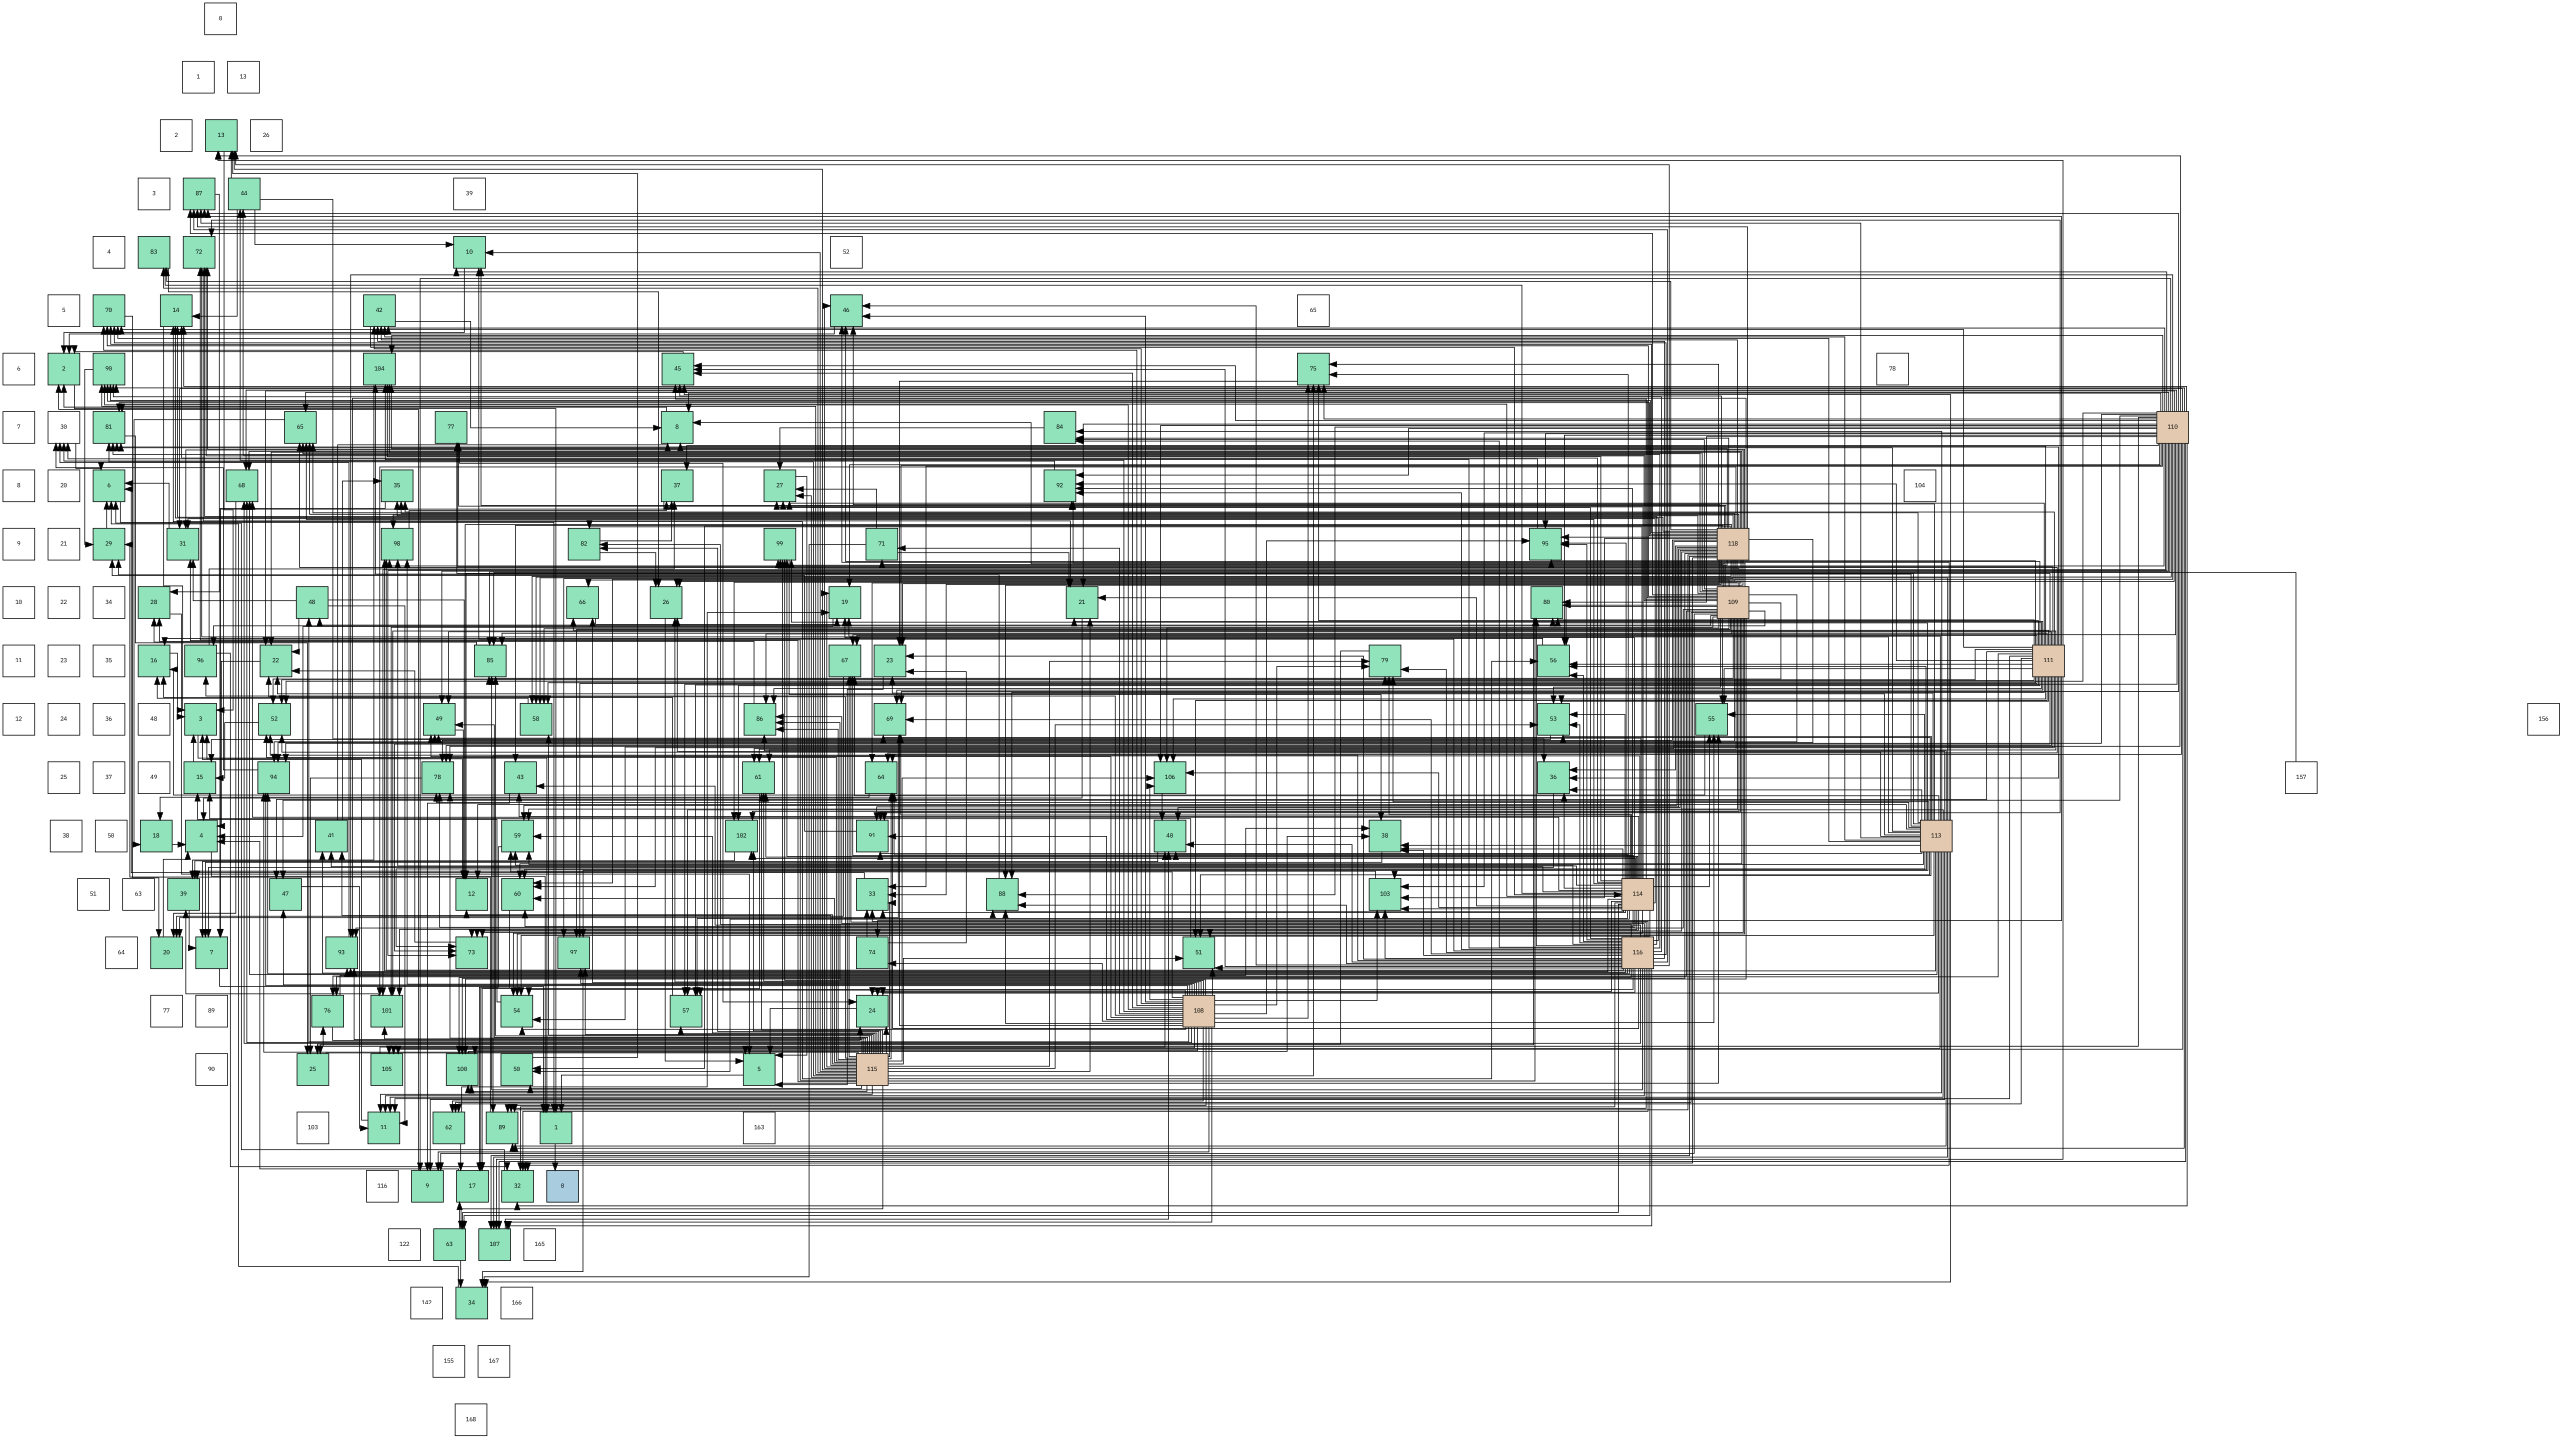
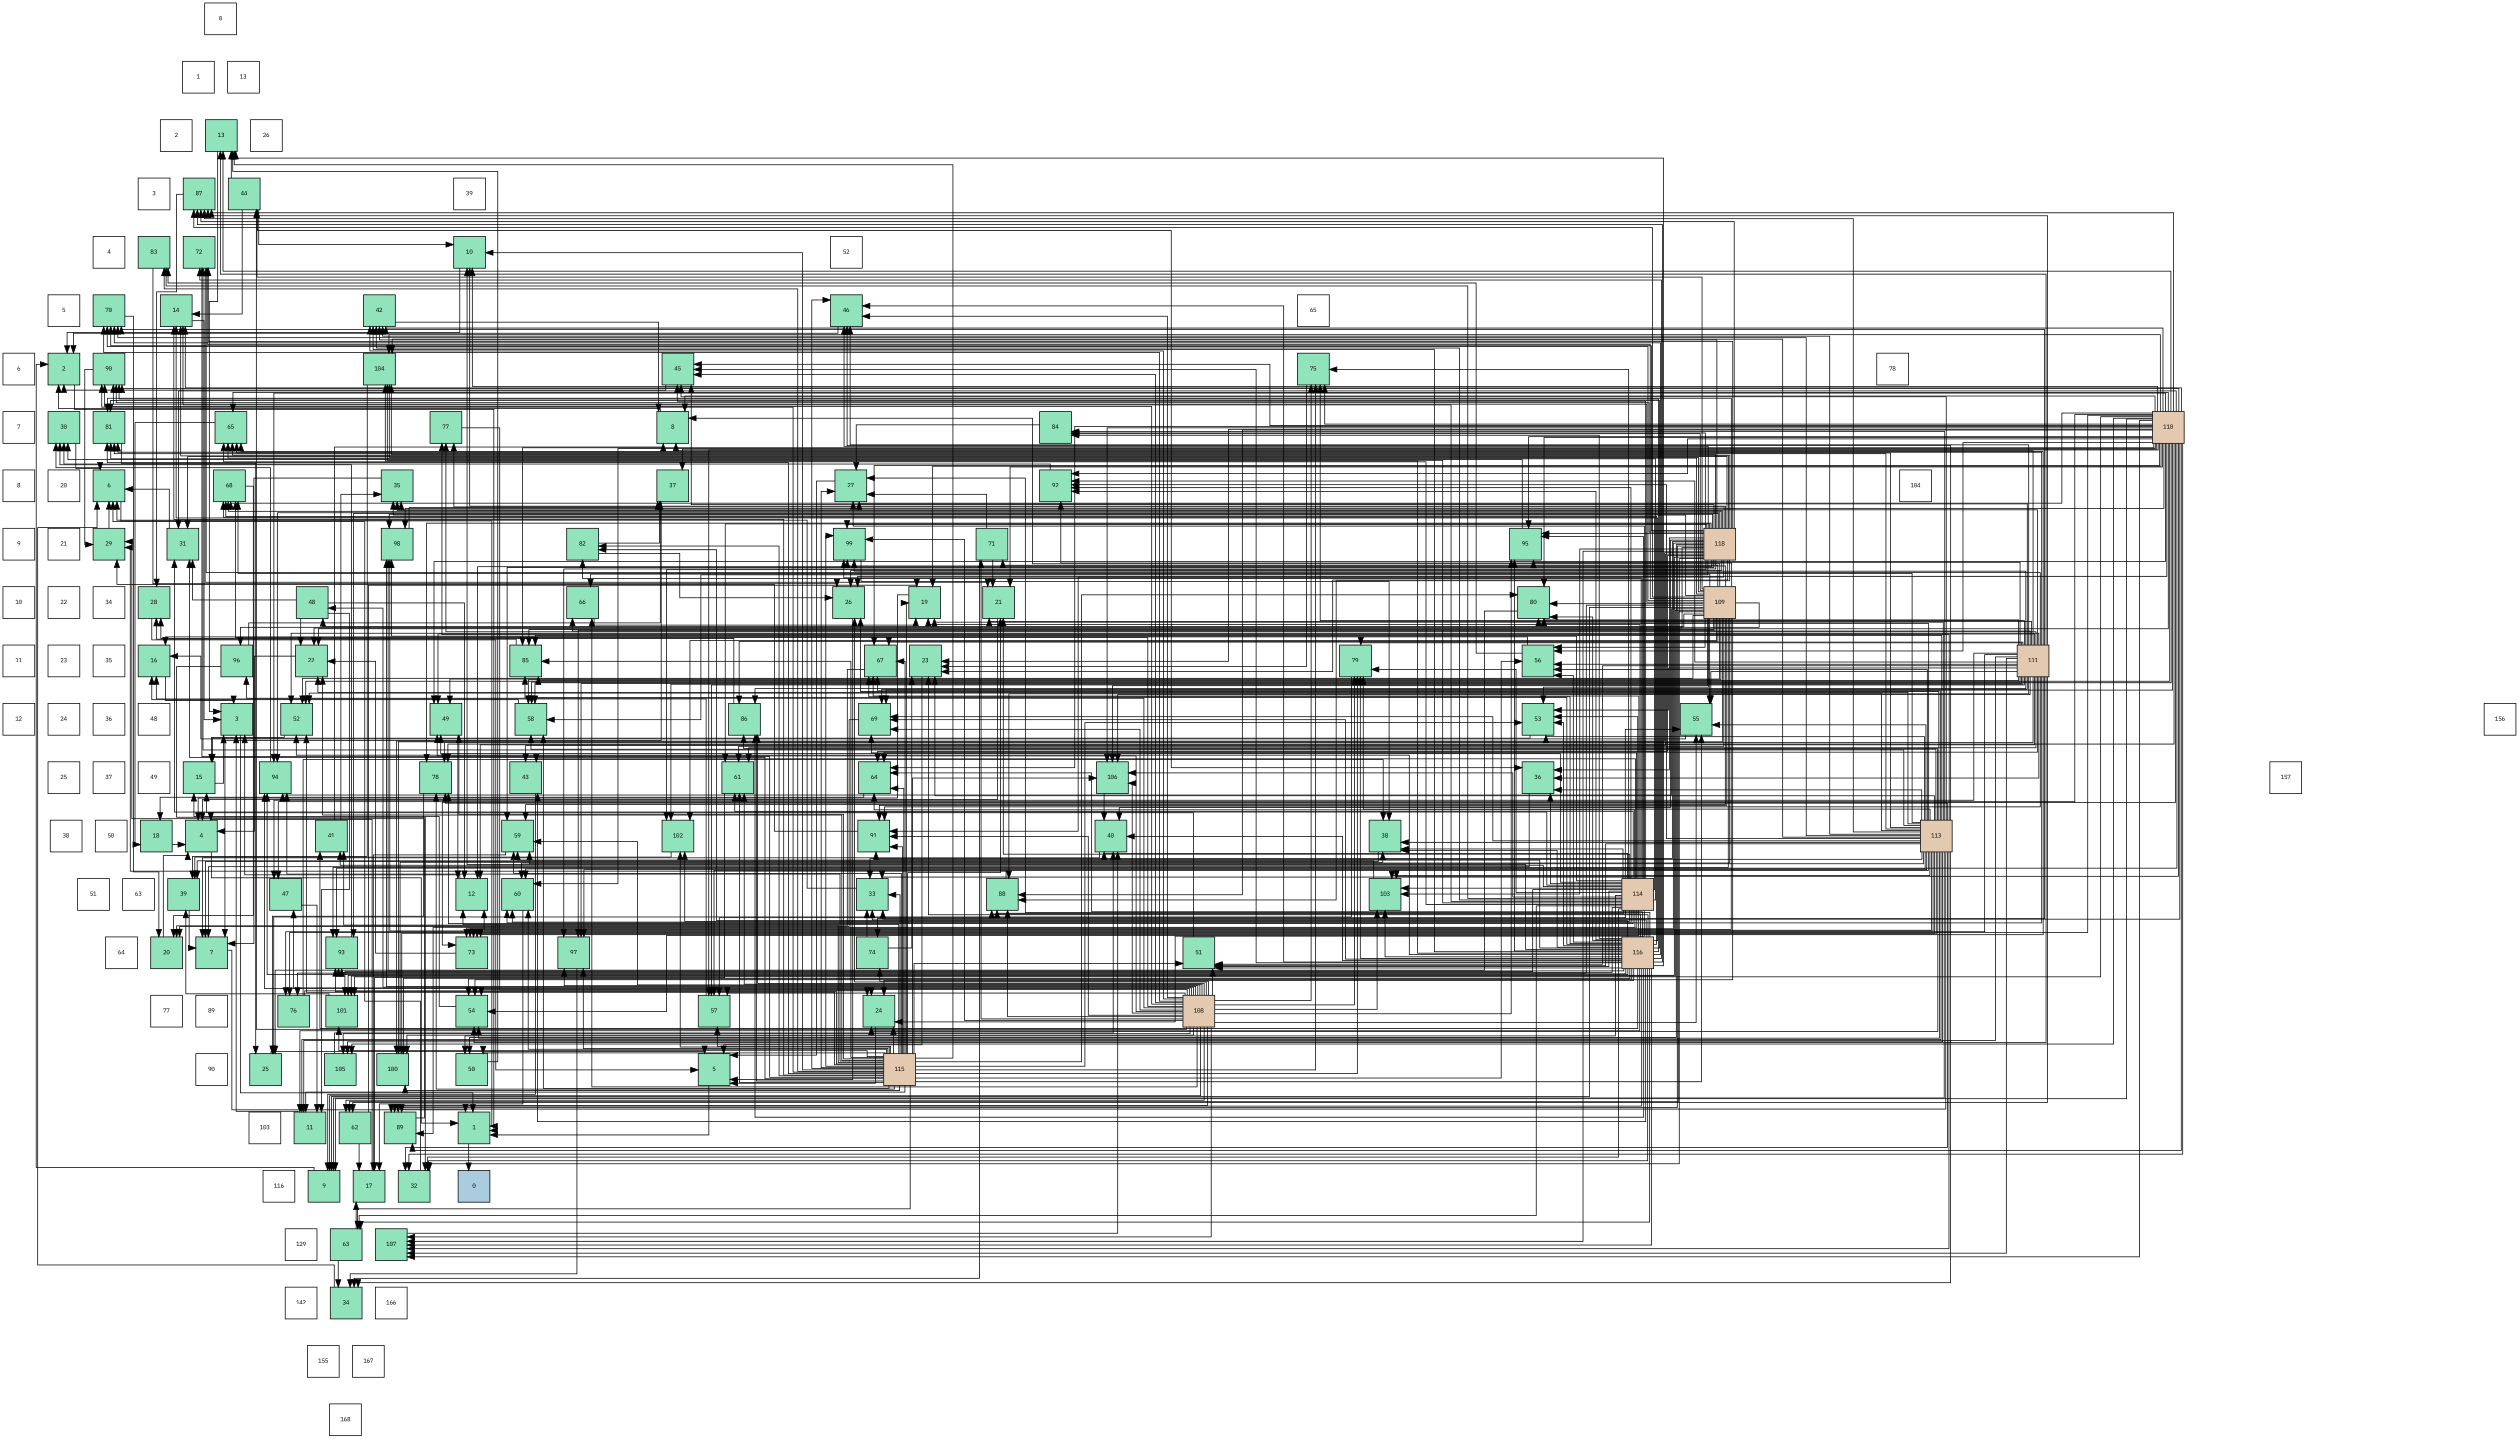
edge "118" -> "83": now "56" -> "83"
edge "118" -> "75": removed
node "30": fillcolor #ffffff -> #91e3bb
edge "42" -> "114": reversed
edge "157" -> "85": now "113" -> "85"
edge "111" -> "101": removed
edge "115" -> "91": added
node "163": removed
node "122": label "122" -> "129"
node "165": removed
